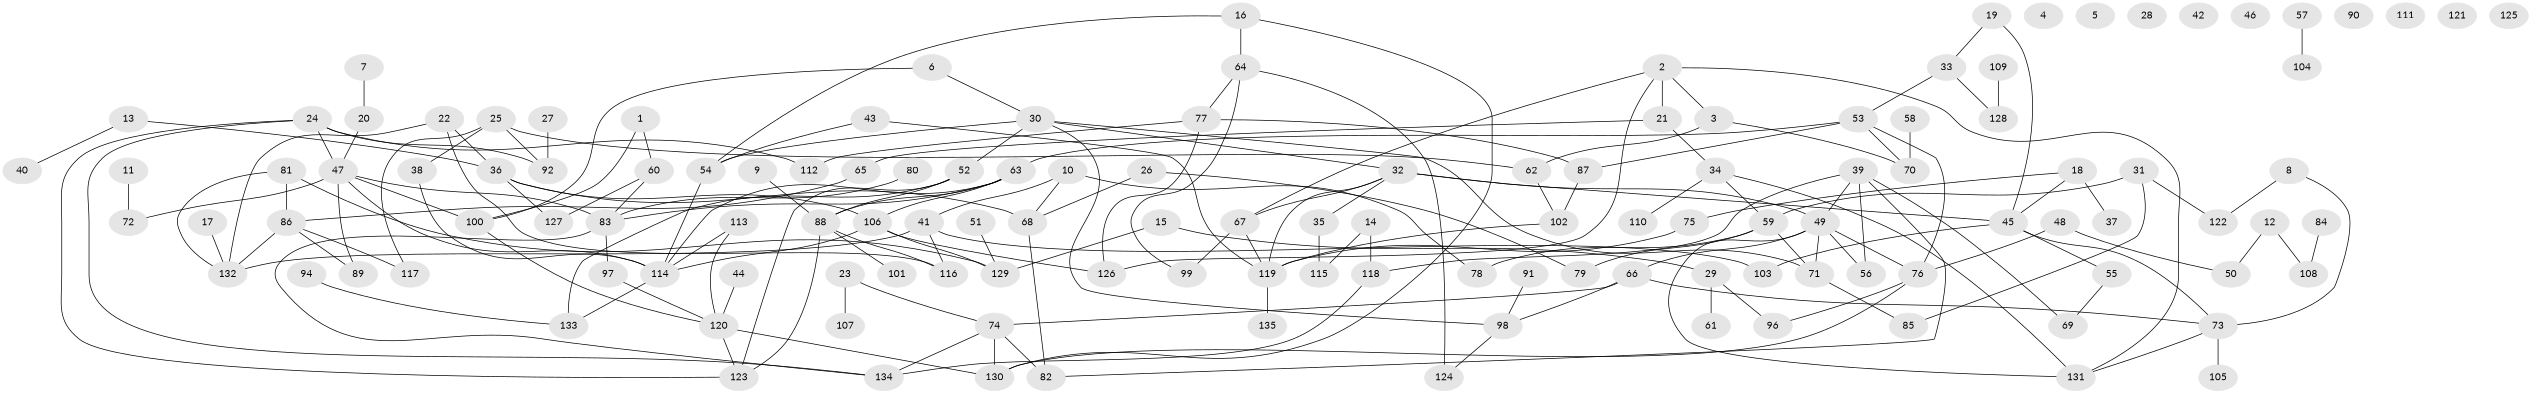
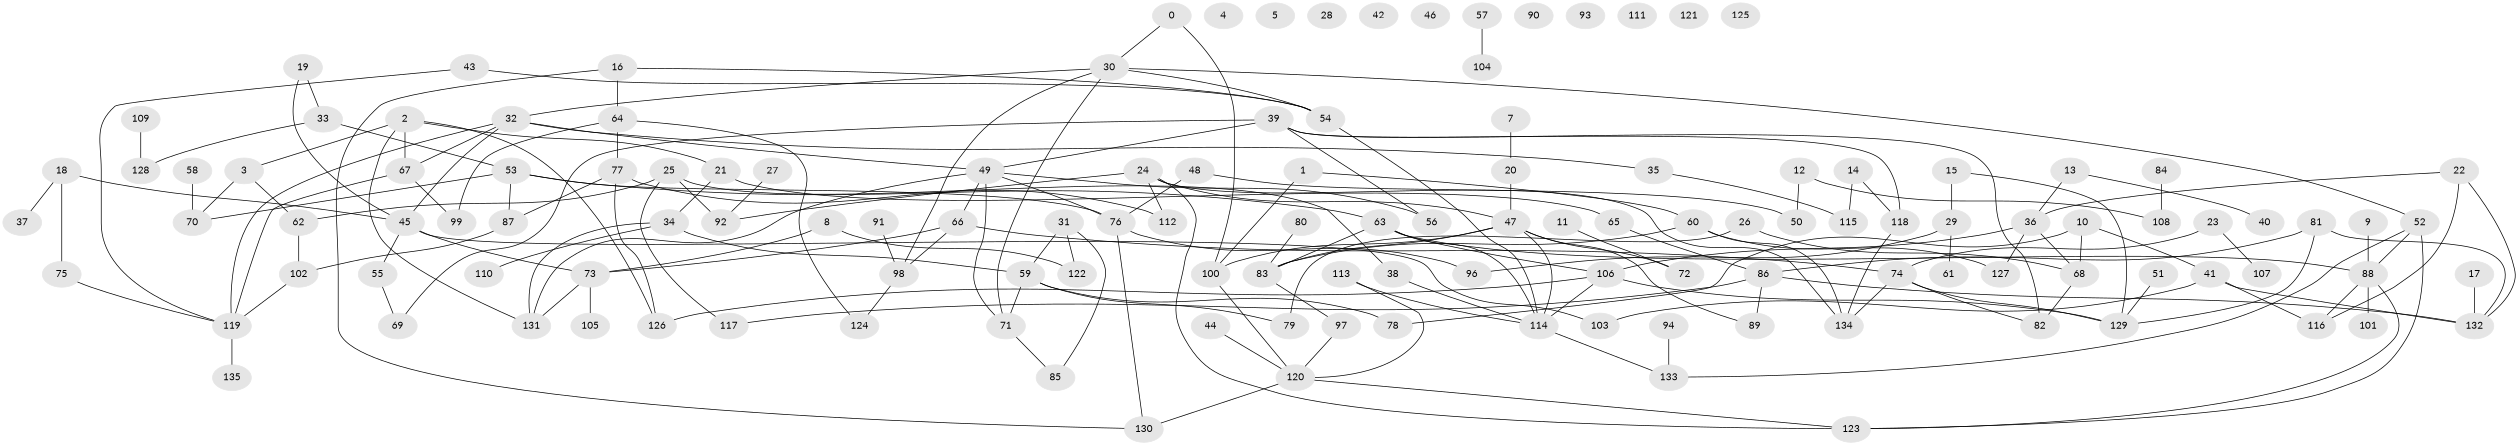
node "93": added
node "6": label "6" -> "0"
edge "83" -- "134": now "60" -- "134"
edge "74" -- "130": now "74" -- "129"
